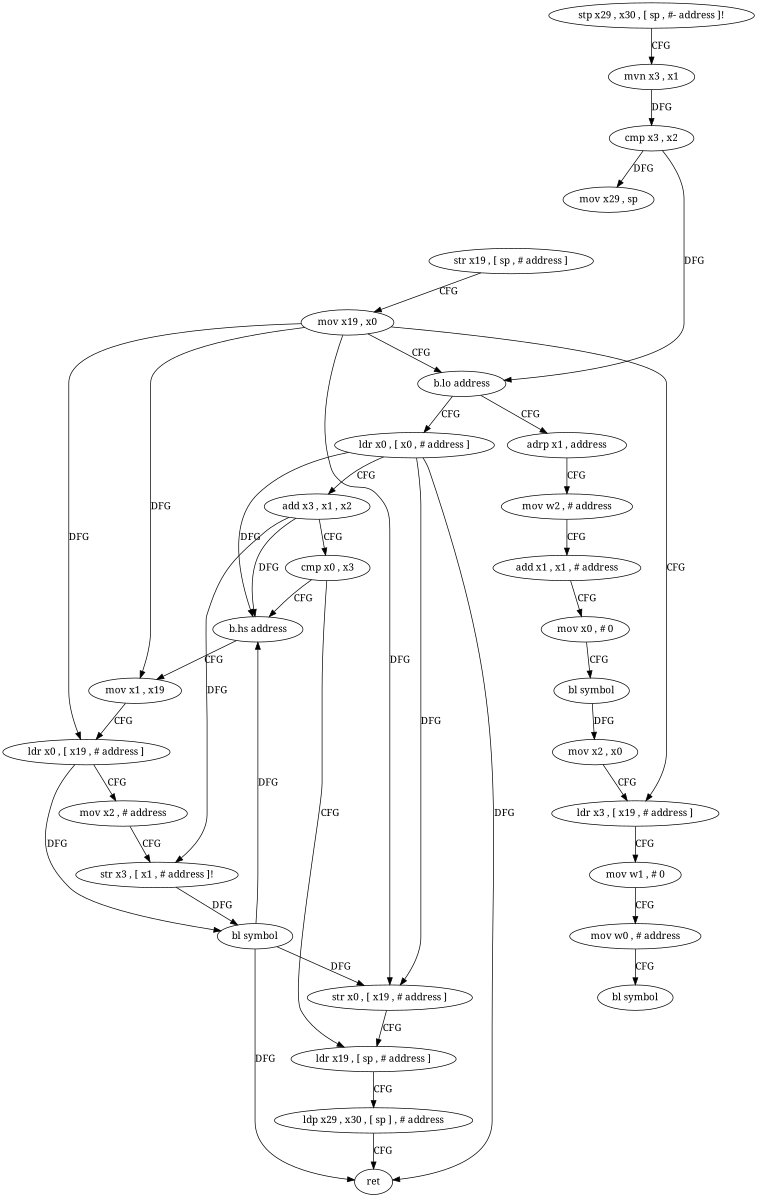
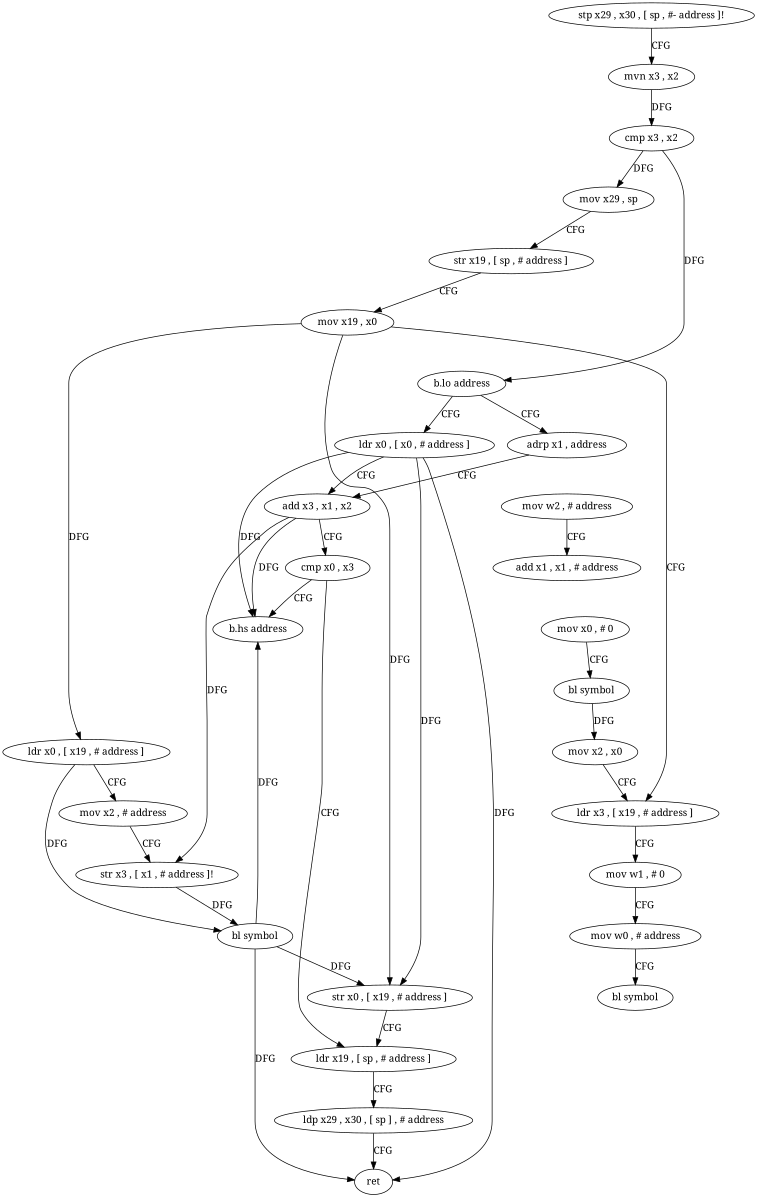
node "mvn x3 , x1": label "mvn x3 , x1" -> "mvn x3 , x2"
edge "mov x29 , sp" -> "str x19 , [ sp , # address ]": added, label "CFG"
edge "mov x19 , x0" -> "b.lo address": removed, label "CFG"
edge "adrp x1 , address" -> "mov w2 , # address": now "adrp x1 , address" -> "add x3 , x1 , x2"
edge "add x1 , x1 , # address" -> "mov x0 , # 0": removed, label "CFG"
node "mov x1 , x19": removed
